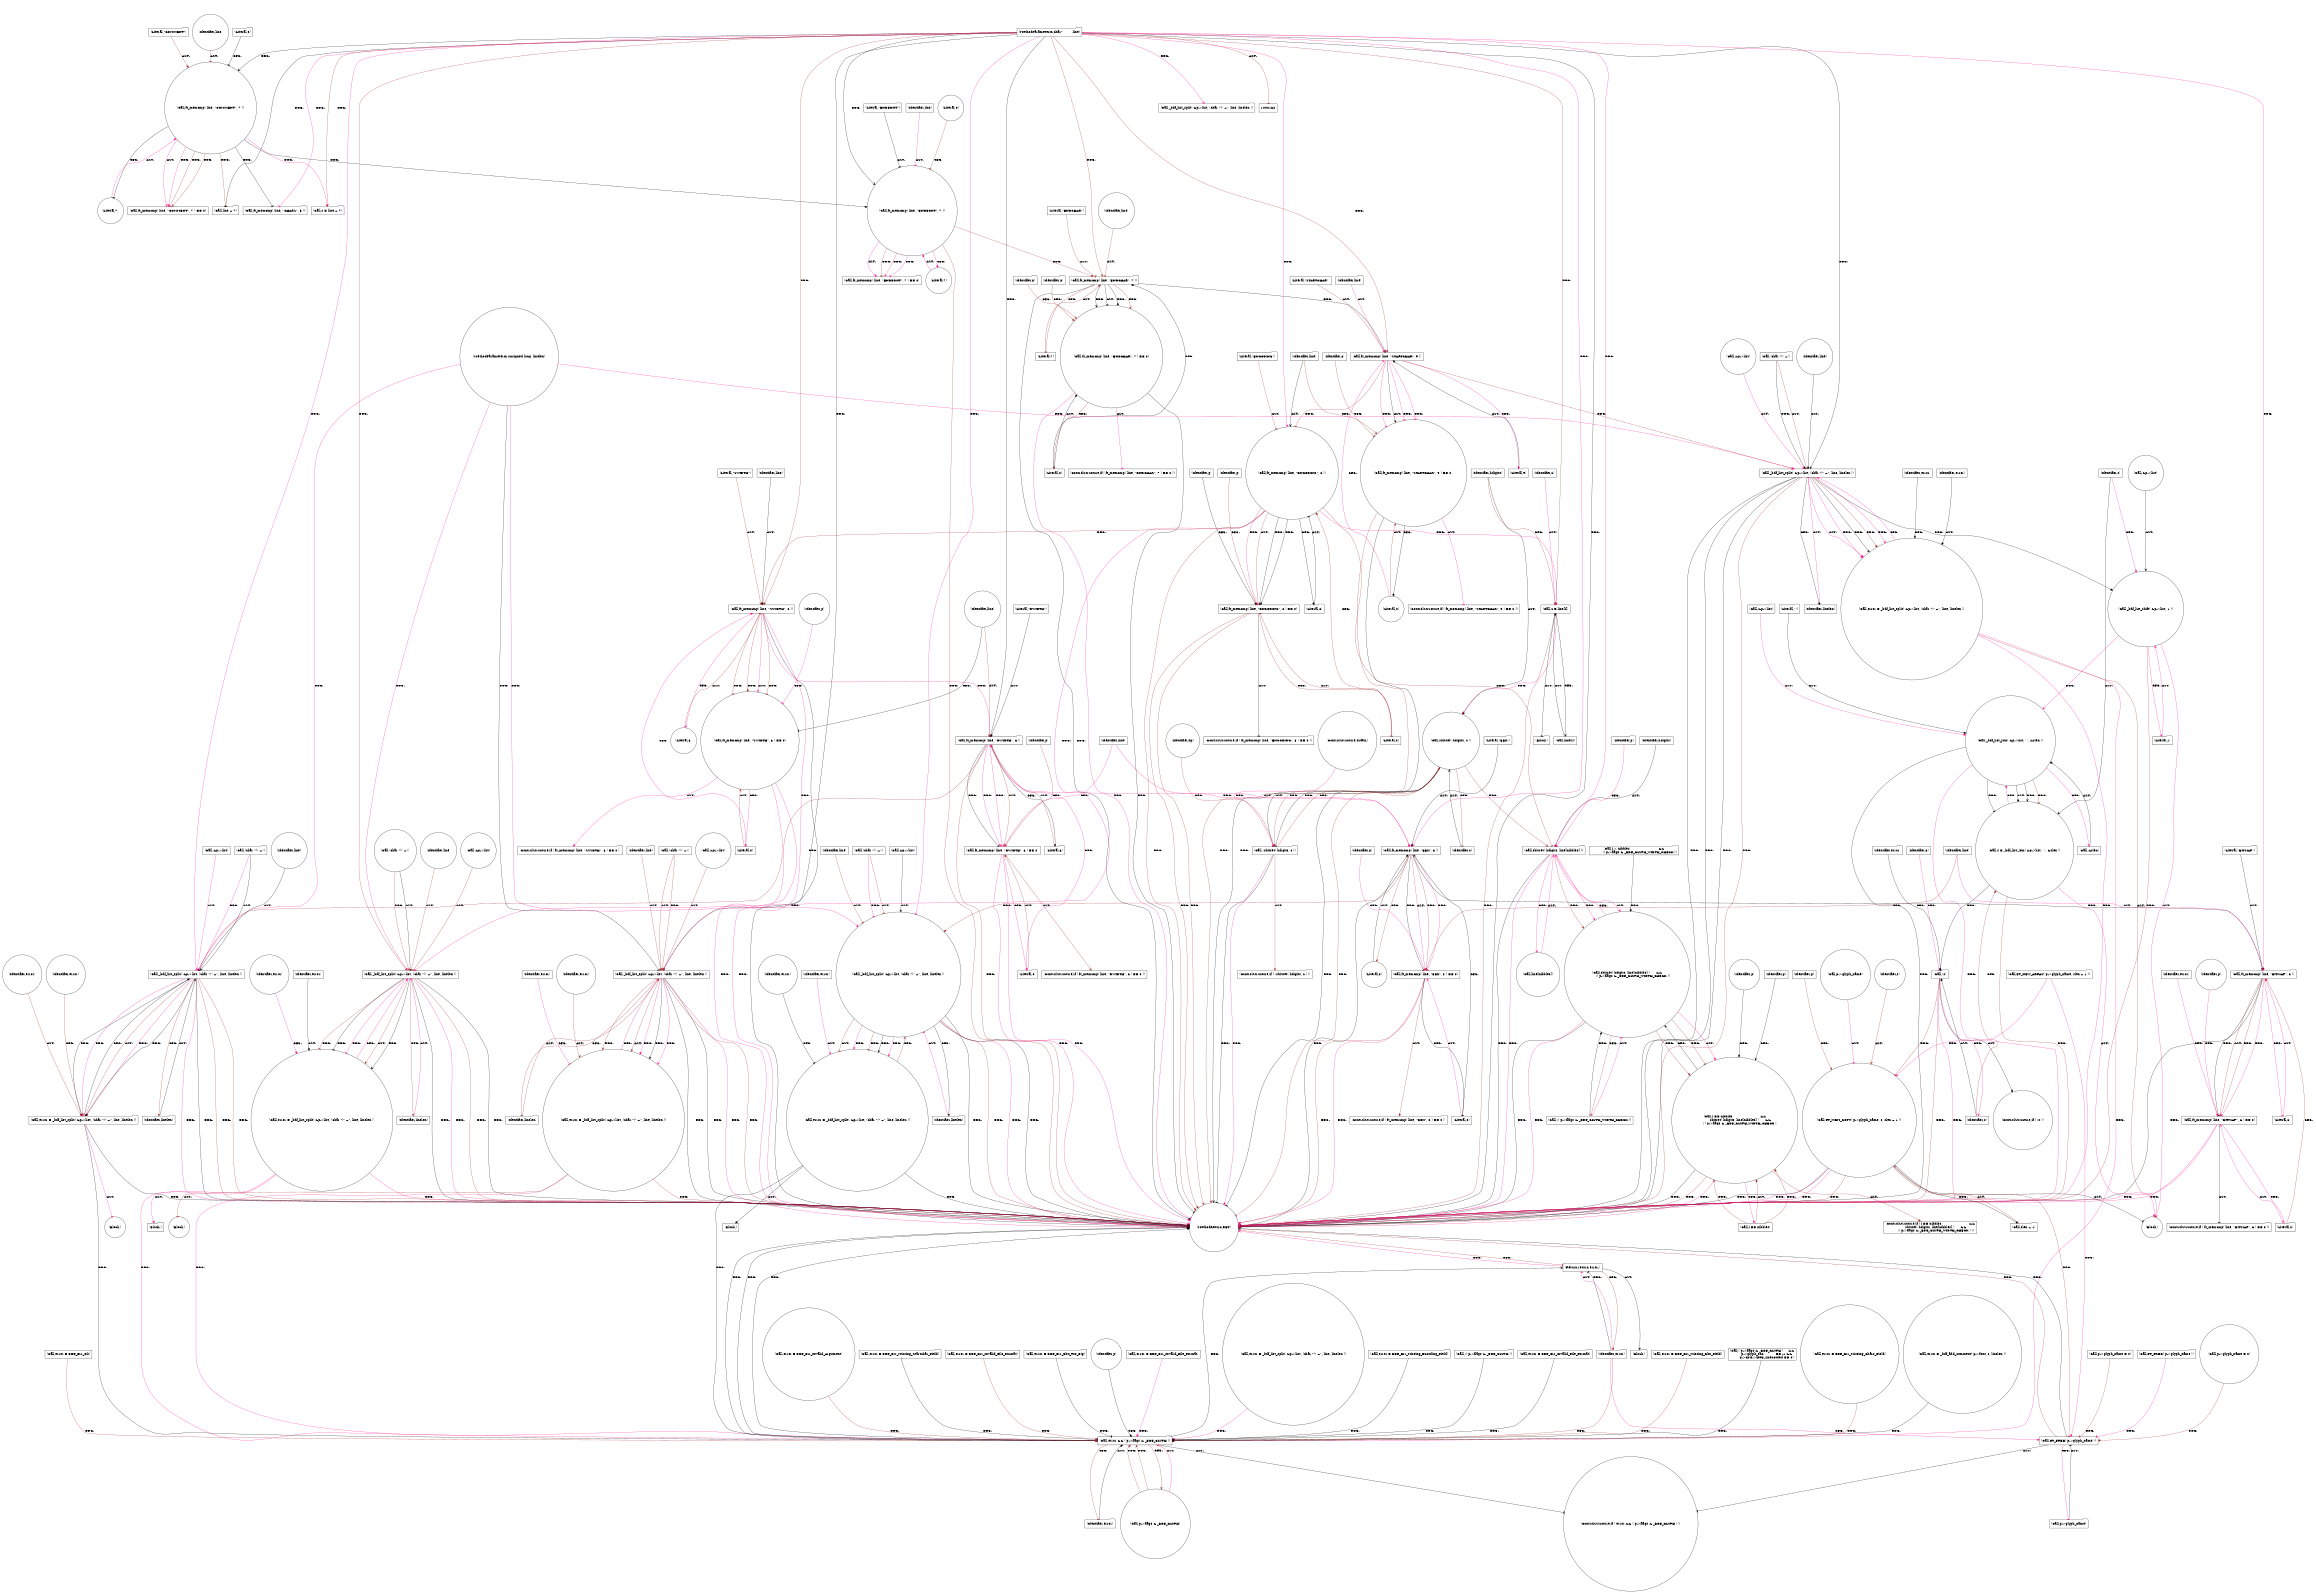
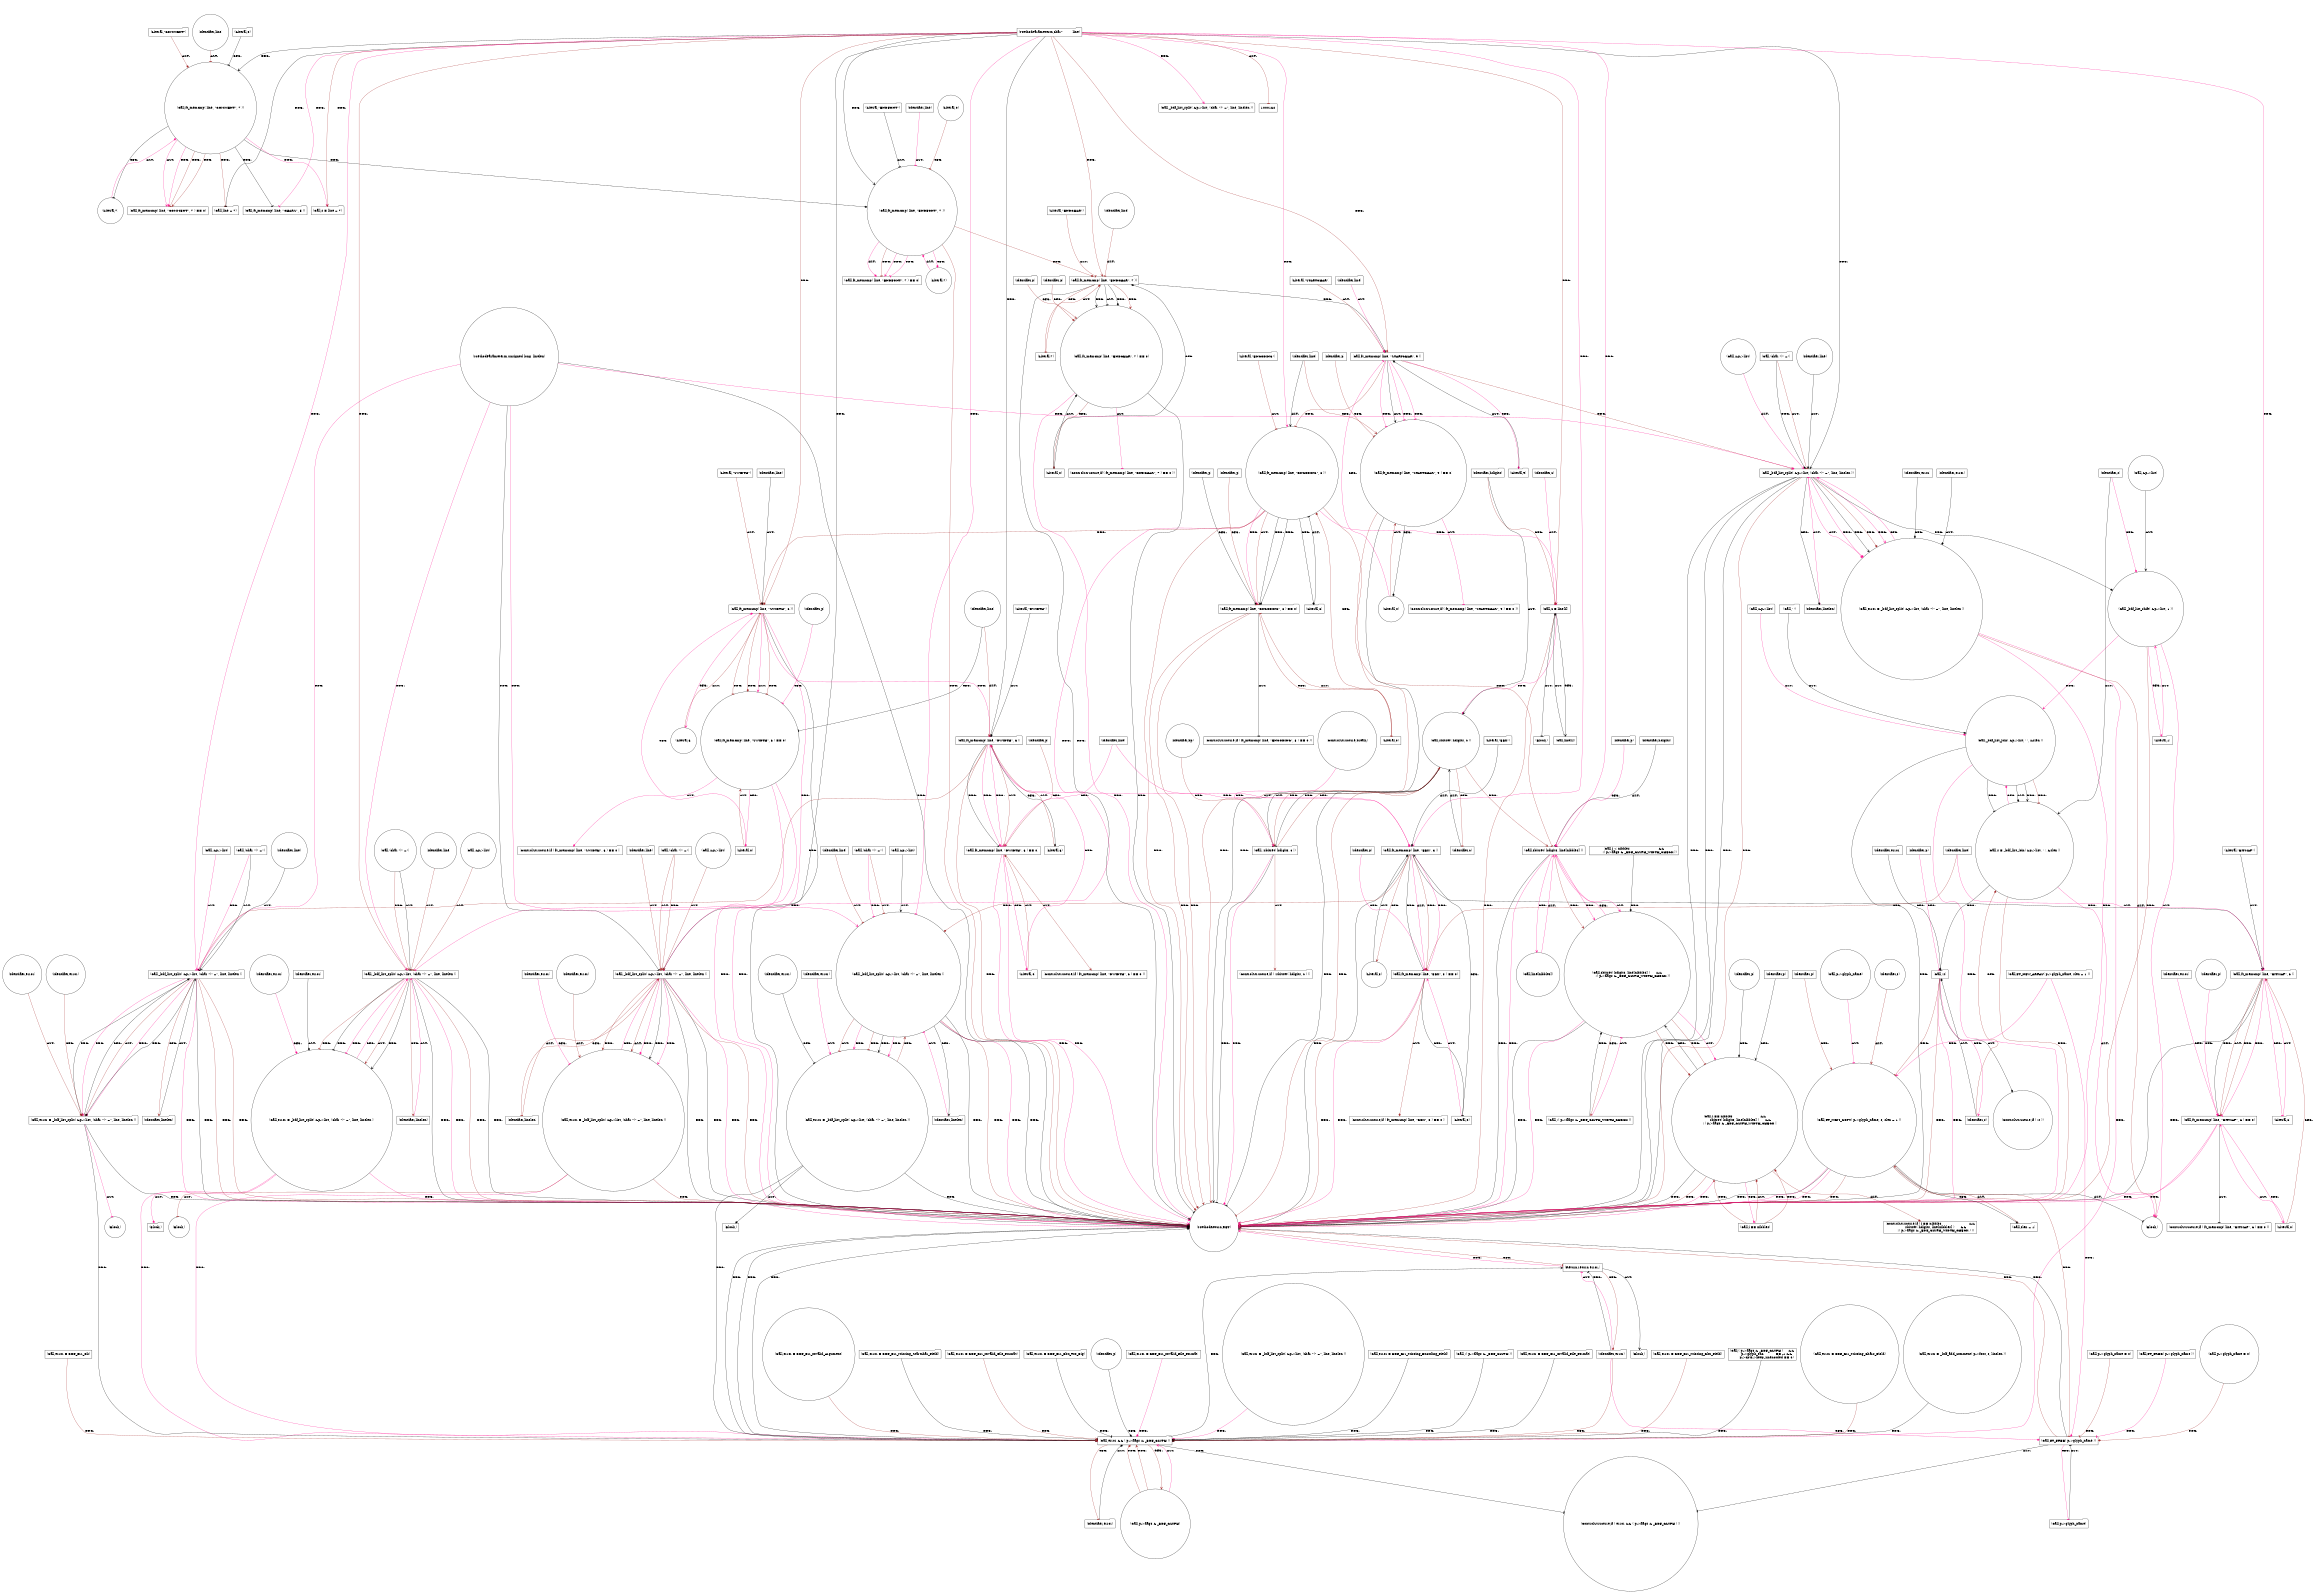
edge "(MethodParameterIn,char*          line)" -> "(MethodReturn,RET)": now "(MethodParameterIn,unsigned long  linelen)" -> "(MethodReturn,RET)"
node "(Literal,' ')": label "(Literal,' ')" -> "(Call,' ')"
node "(Call,&slen)": removed
edge "(Call,FT_MEM_COPY( p->glyph_name, s, slen + 1 ))" -> "(Call,slen + 1)": label "DDG: " -> "CFG: "
edge "(Call,error && ( p->flags & _BDF_GLYPH ))" -> "(ControlStructure,if ( error && ( p->flags & _BDF_GLYPH ) ))": label "AST: " -> "DDG: "
